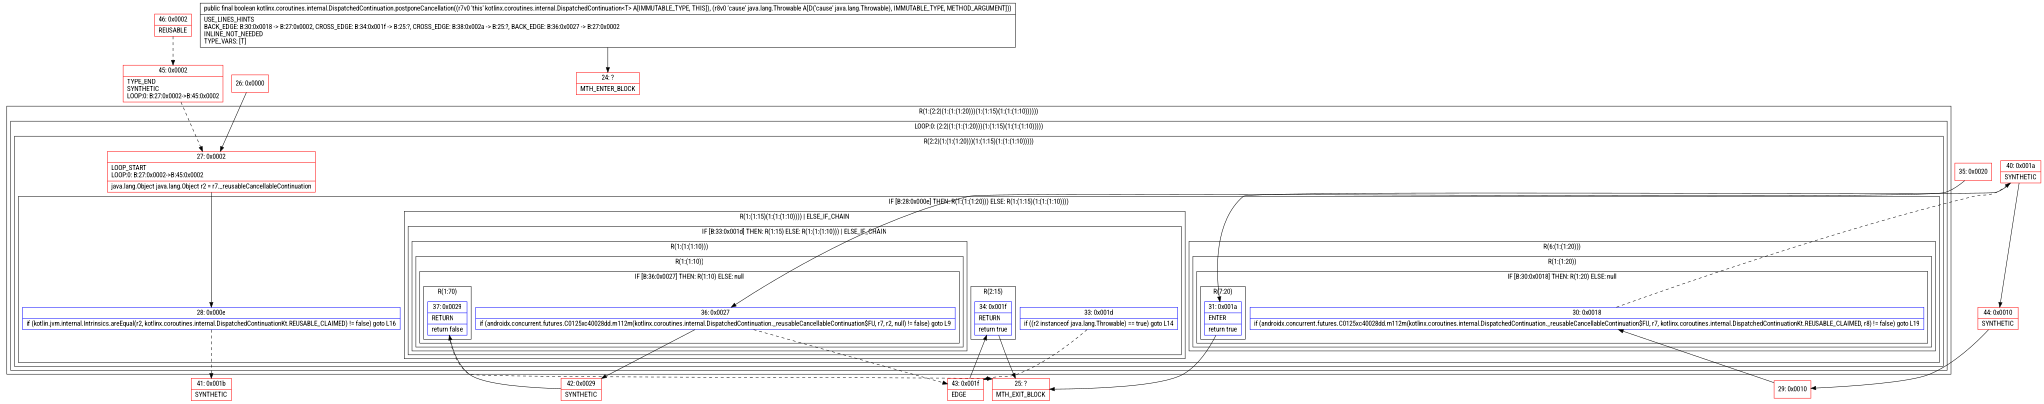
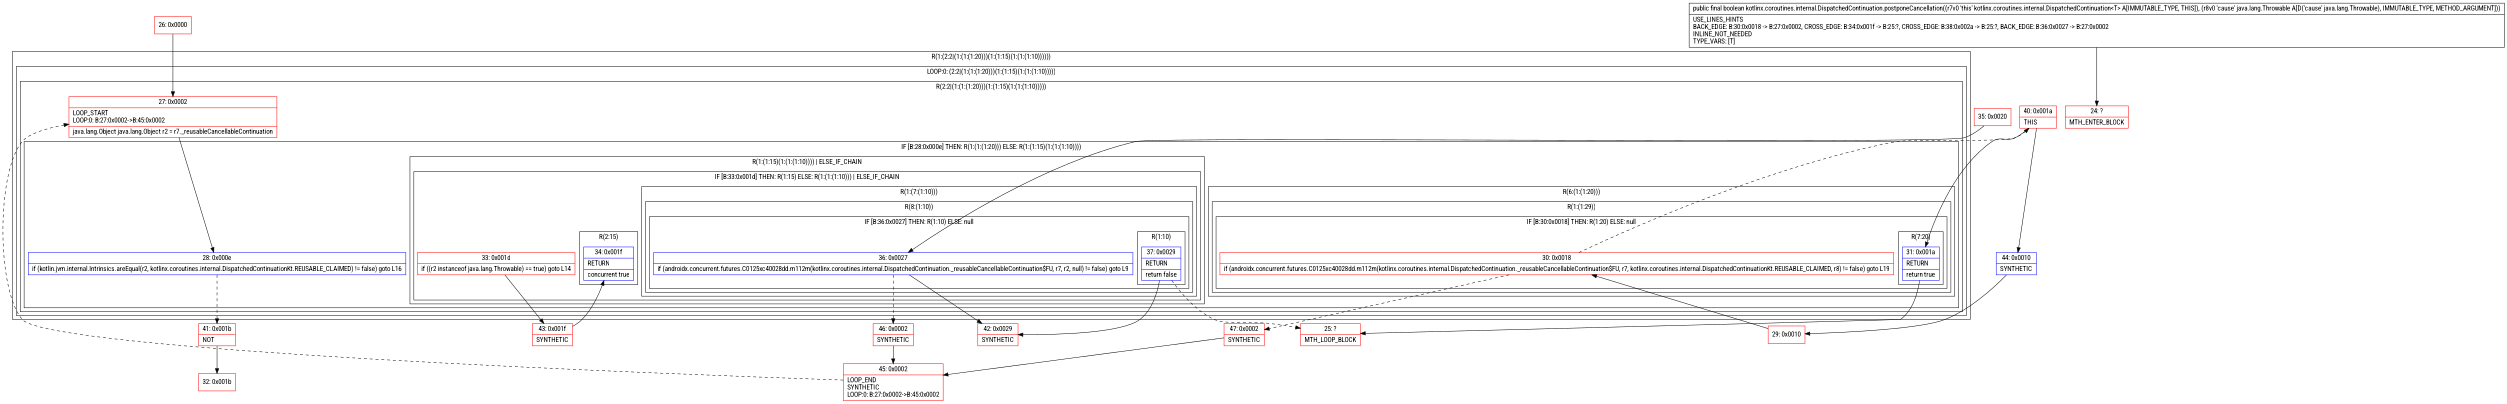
node "46: 0x0002": text "REUSABLE" -> "SYNTHETIC"
edge "46: 0x0002" -> "45: 0x0002": style dashed -> solid
node "45: 0x0002": text "TYPE_END" -> "LOOP_END"
node "40: 0x001a": text "SYNTHETIC" -> "THIS"
cluster "R(1:(1:(1:10)))": label "R(1:(1:(1:10)))" -> "R(1:(7:(1:10)))"
cluster "R(1:(1:10))": label "R(1:(1:10))" -> "R(8:(1:10))"
cluster "R(1:(1:20))": label "R(1:(1:20))" -> "R(1:(1:29))"
cluster "R(1:70)": label "R(1:70)" -> "R(1:10)"
node "33: 0x001d": color blue -> red
node "31: 0x001a": text "ENTER" -> "RETURN"
node "30: 0x0018": color blue -> red
node "44: 0x0010": color red -> blue
node "34: 0x001f": text "return true" -> "concurrent true"
node "47: 0x0002": added
edge "33: 0x001d" -> "43: 0x001f": style dashed -> solid
edge "34: 0x001f" -> "25: ?": removed
edge "36: 0x0027" -> "43: 0x001f": now "36: 0x0027" -> "46: 0x0002"
node "32: 0x001b": added
edge "42: 0x0029" -> "37: 0x0029": reversed
node "41: 0x001b": text "SYNTHETIC" -> "NOT"
node "43: 0x001f": text "EDGE" -> "SYNTHETIC"
node "25: ?": text "MTH_EXIT_BLOCK" -> "MTH_LOOP_BLOCK"
